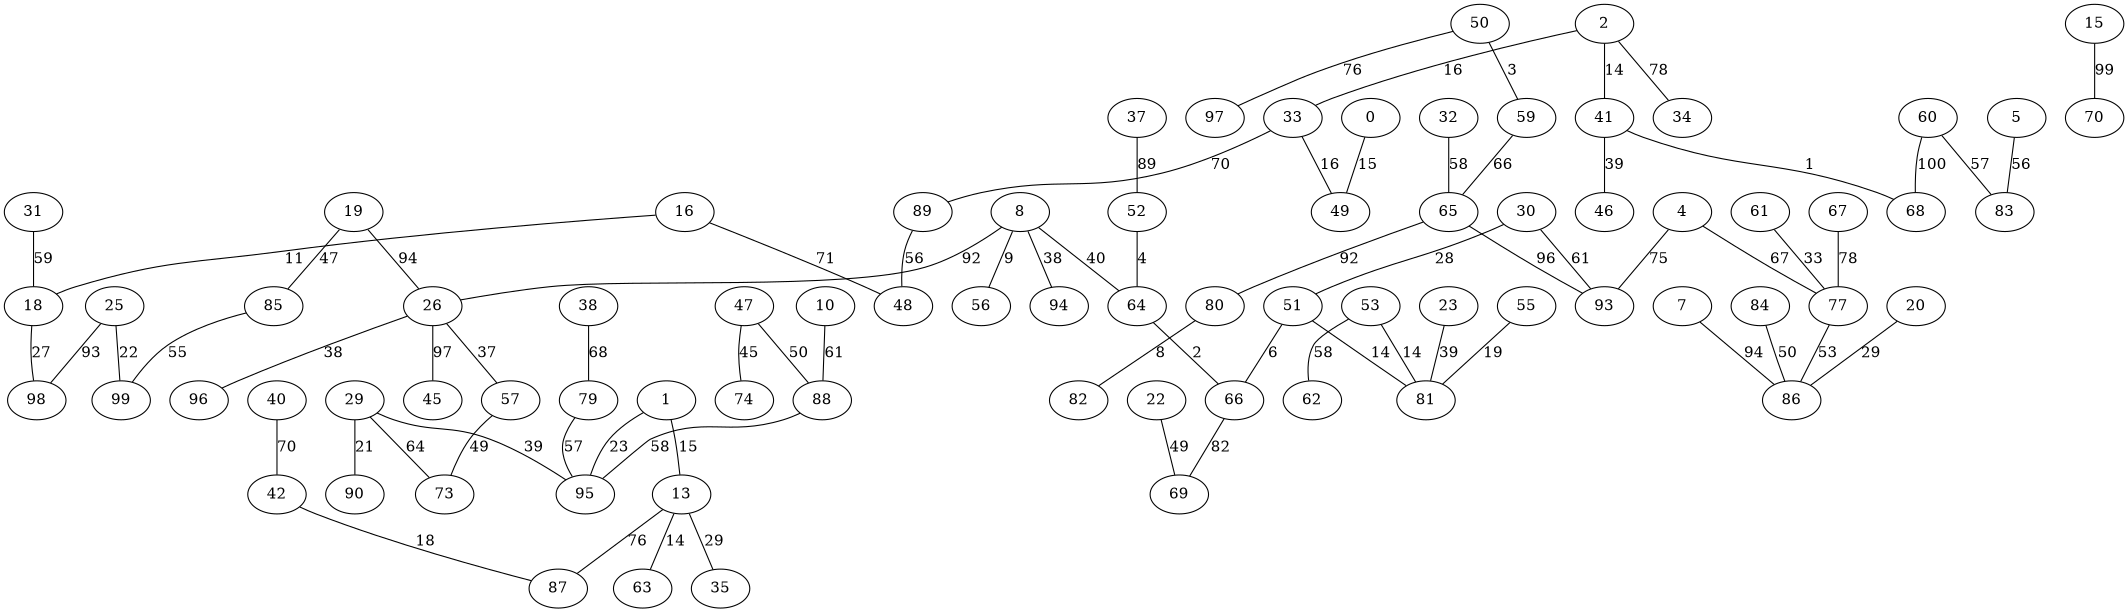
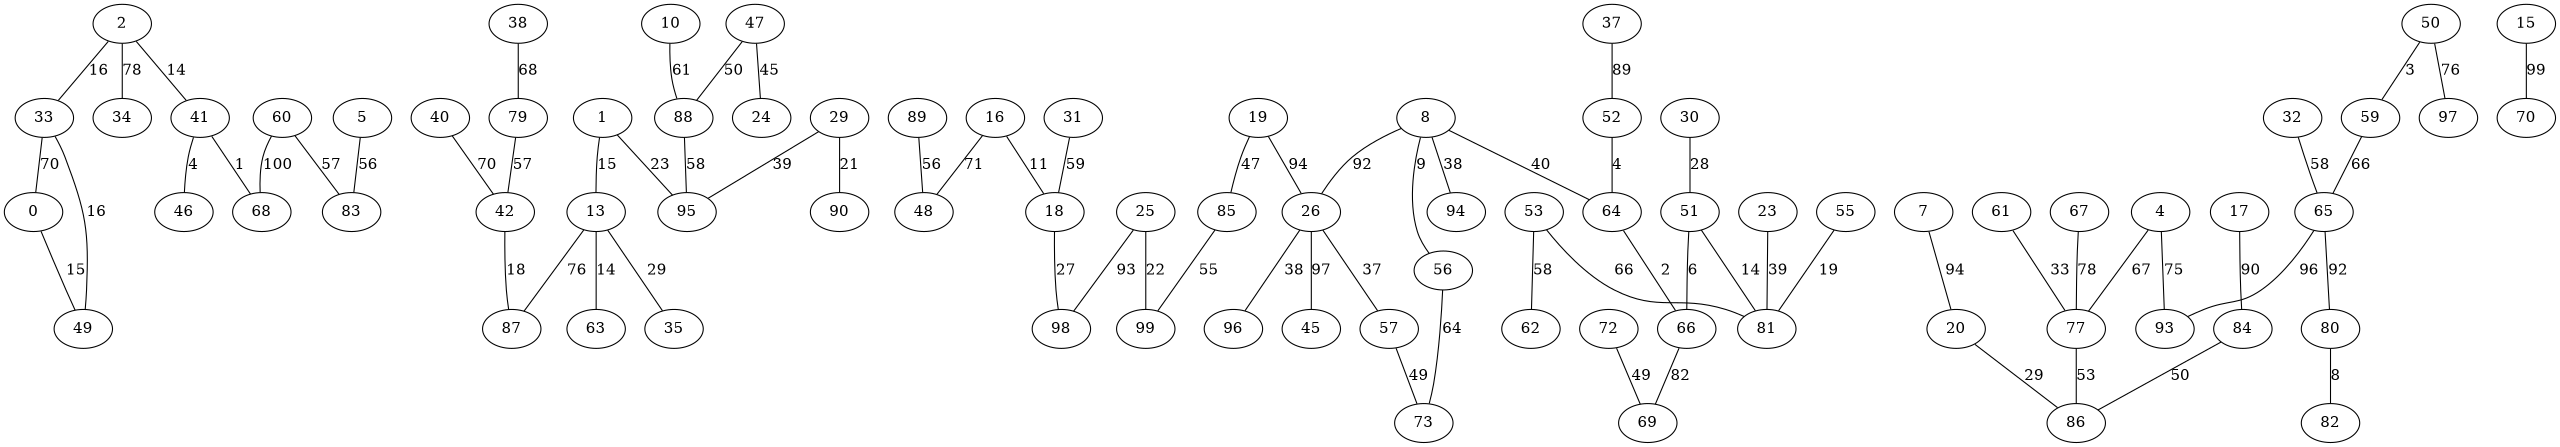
edge "41" -- "46": label "39" -> "4"
edge "33" -- "89": now "33" -- "0"
node "17": added
edge "30" -- "93": removed, label "61"
edge "53" -- "81": label "14" -> "66"
edge "7" -- "86": now "7" -- "20"
node "74": label "74" -> "24"
node "22": label "22" -> "72"
edge "29" -- "73": now "56" -- "73"
edge "79" -- "95": now "79" -- "42"
